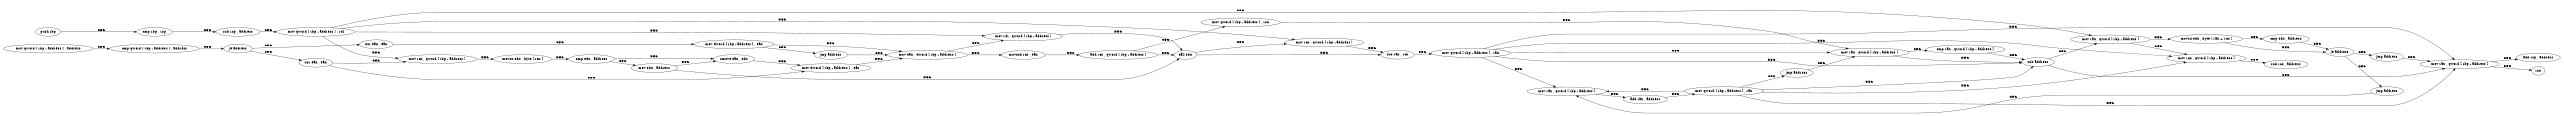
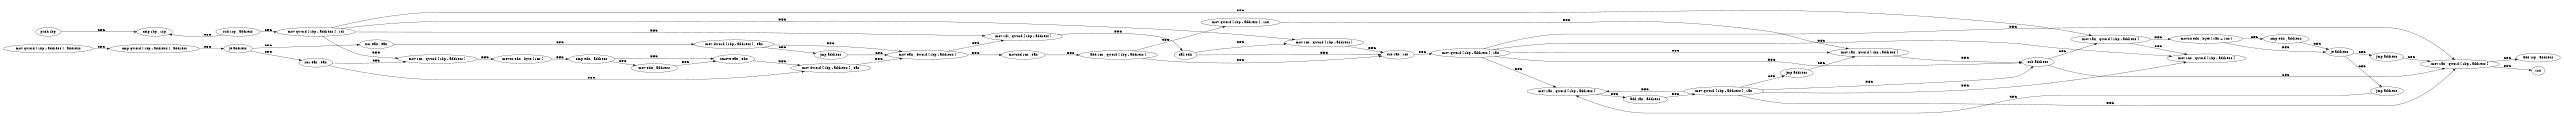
edge "cmp rbp , rsp" -> "sub rsp , address": reversed
node "cmp rax , qword [ rbp - address ]": removed
edge "add rcx , qword [ rbp - address ]" -> "call edx": now "add rcx , qword [ rbp - address ]" -> "sub rax , rcx"
node "sub rcx , address": removed
edge "mov edx , address" -> "call edx": removed, label "DFG"
